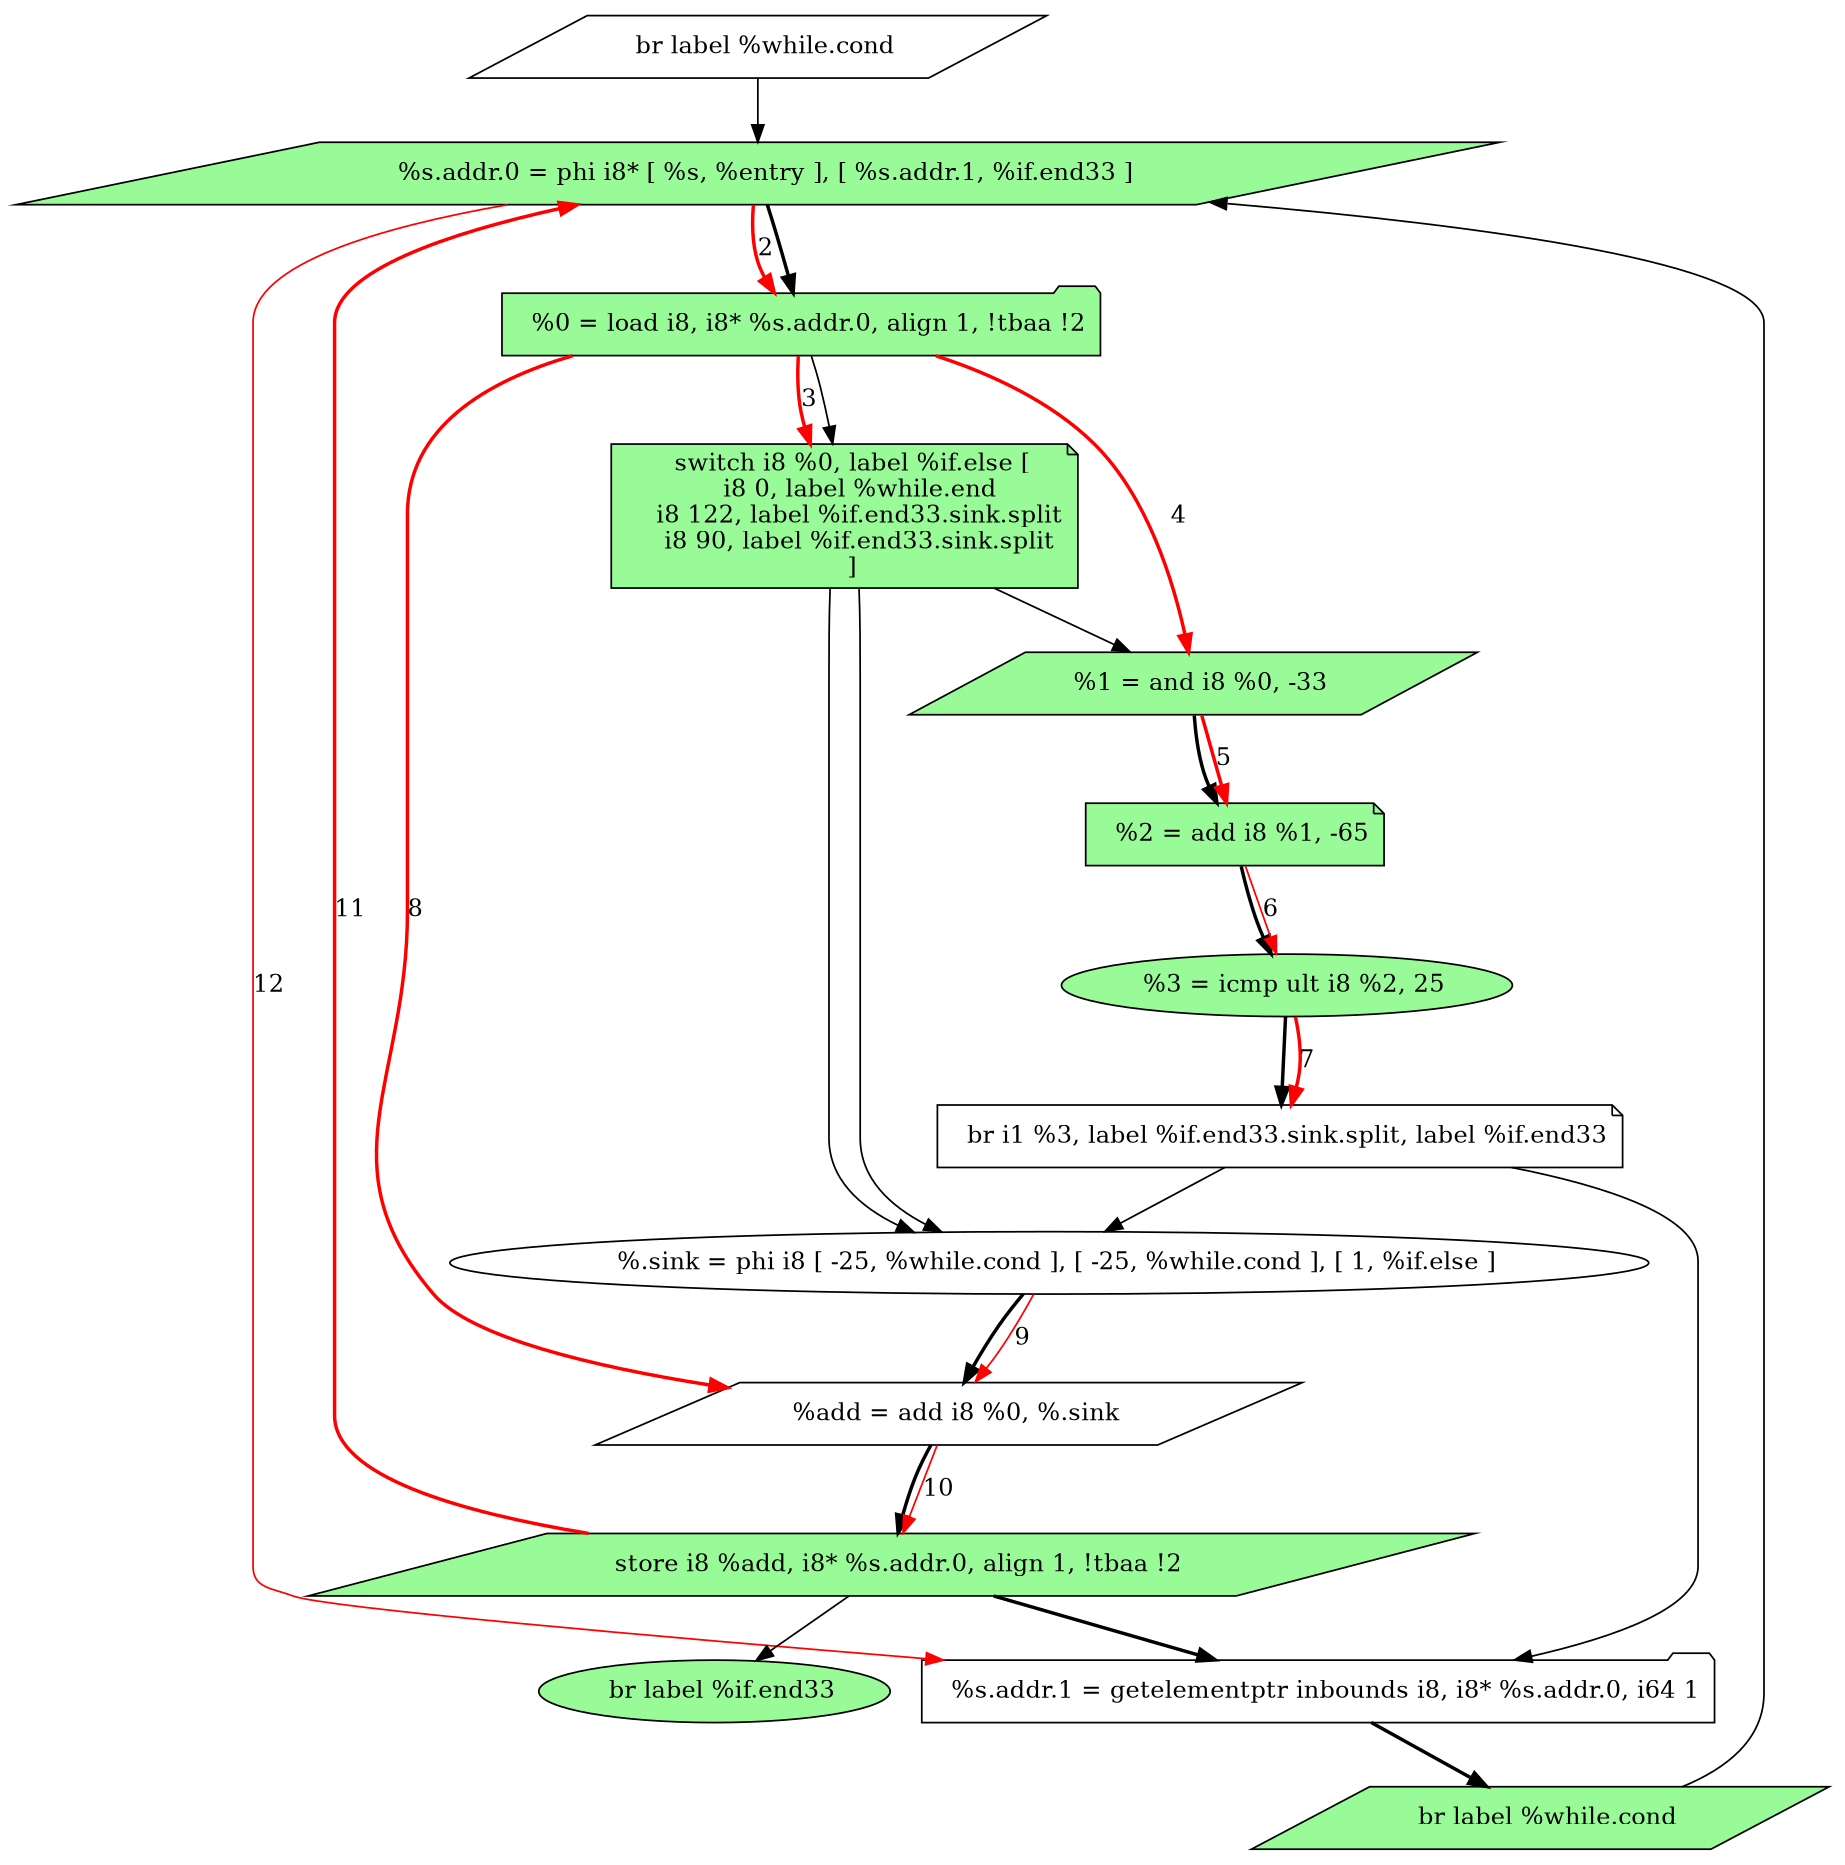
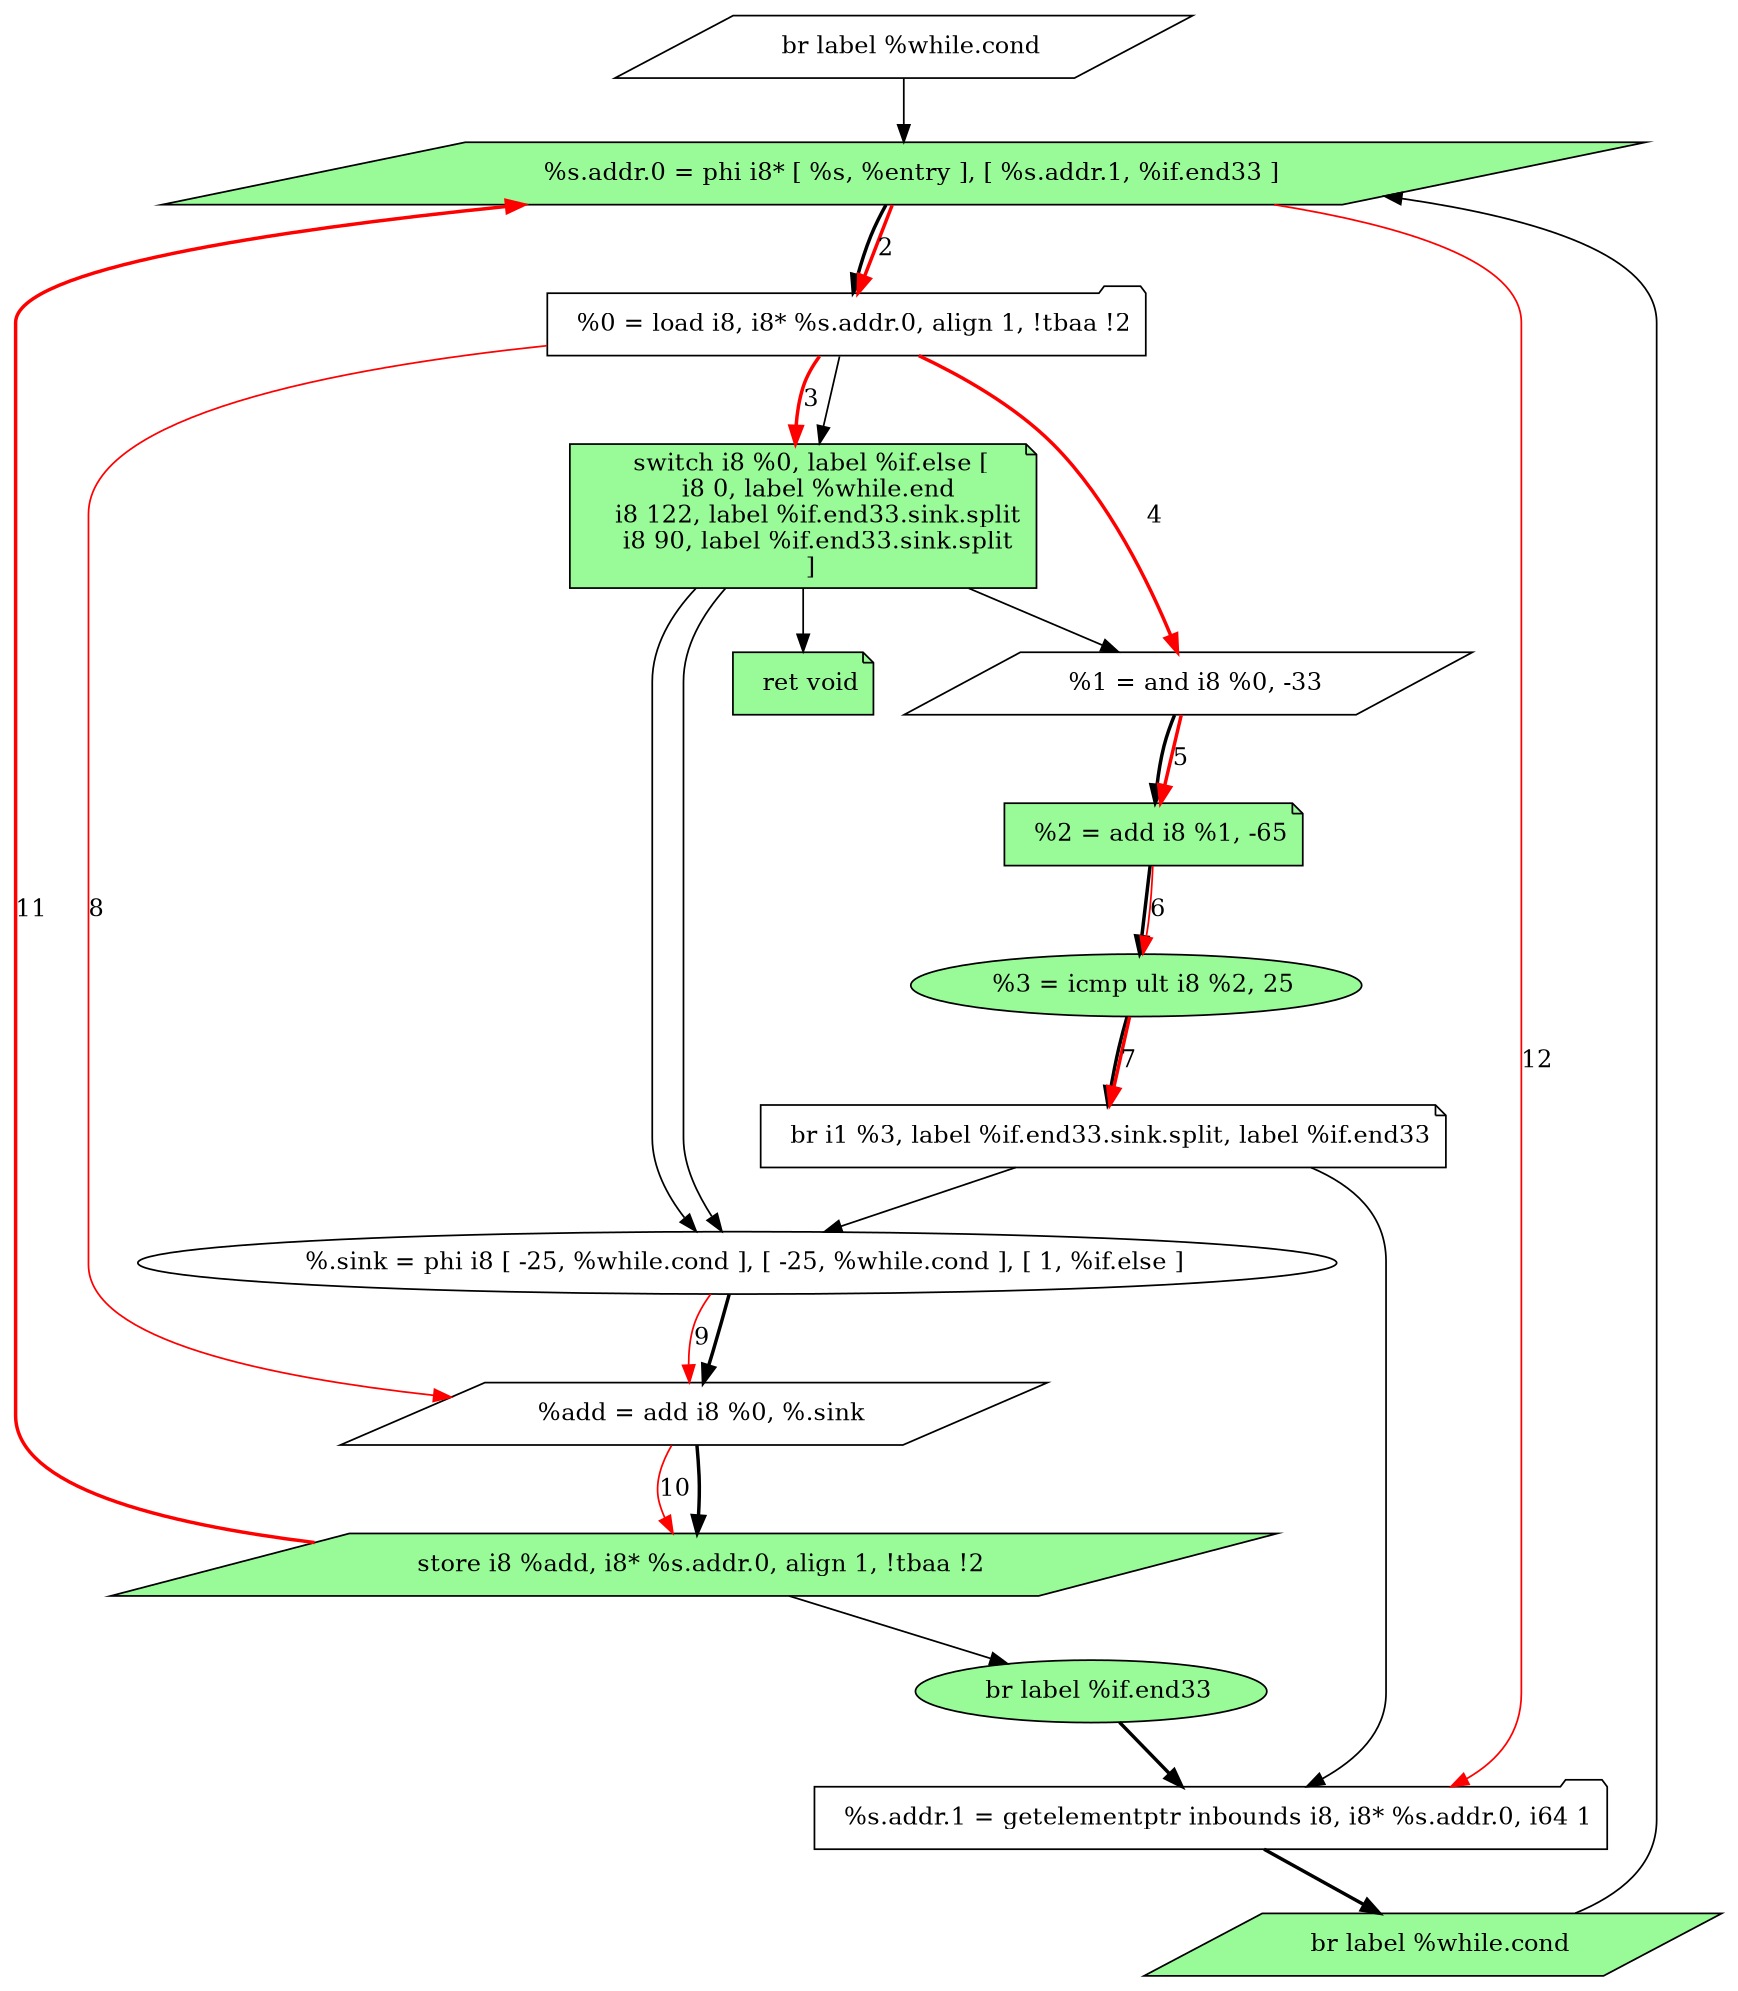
node "%0 = load i8, i8* %s.addr.0, align 1, !tbaa !2": fillcolor palegreen -> white
node "ret void": added
node "%1 = and i8 %0, -33": fillcolor palegreen -> white
edge "%0 = load i8, i8* %s.addr.0, align 1, !tbaa !2" -> "%add = add i8 %0, %.sink": style bold -> solid
edge "store i8 %add, i8* %s.addr.0, align 1, !tbaa !2" -> "%s.addr.1 = getelementptr inbounds i8, i8* %s.addr.0, i64 1": now "br label %if.end33" -> "%s.addr.1 = getelementptr inbounds i8, i8* %s.addr.0, i64 1"
